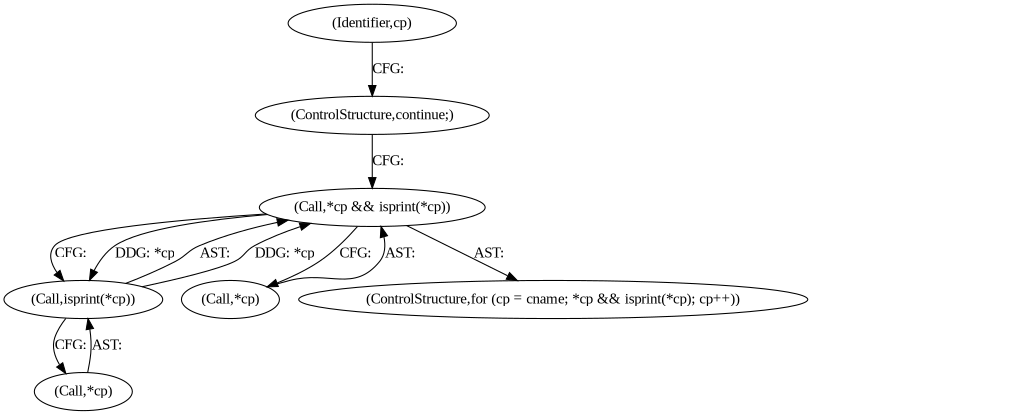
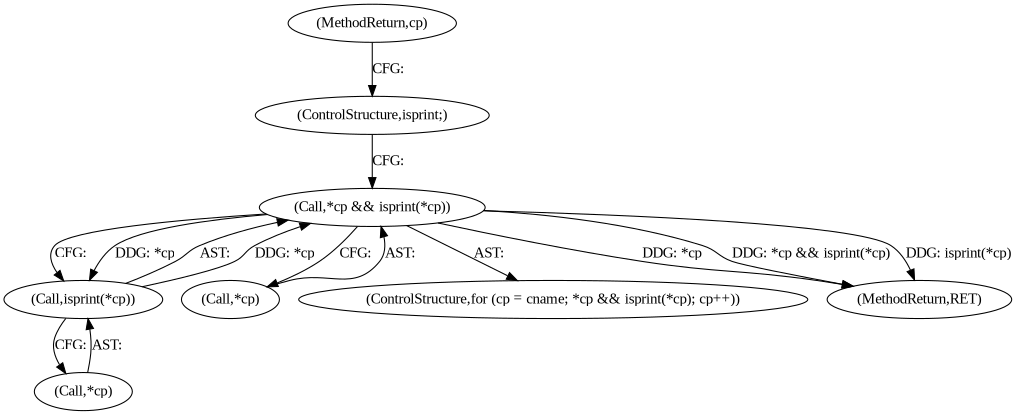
node "(Identifier,cp)": label "(Identifier,cp)" -> "(MethodReturn,cp)"
node "(ControlStructure,continue;)": label "(ControlStructure,continue;)" -> "(ControlStructure,isprint;)"
node "(MethodReturn,RET)": added
